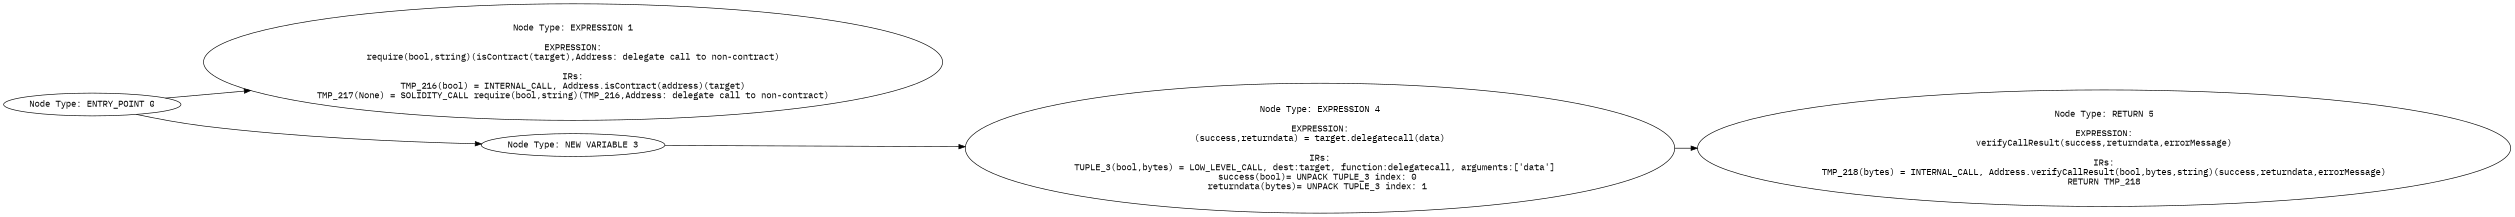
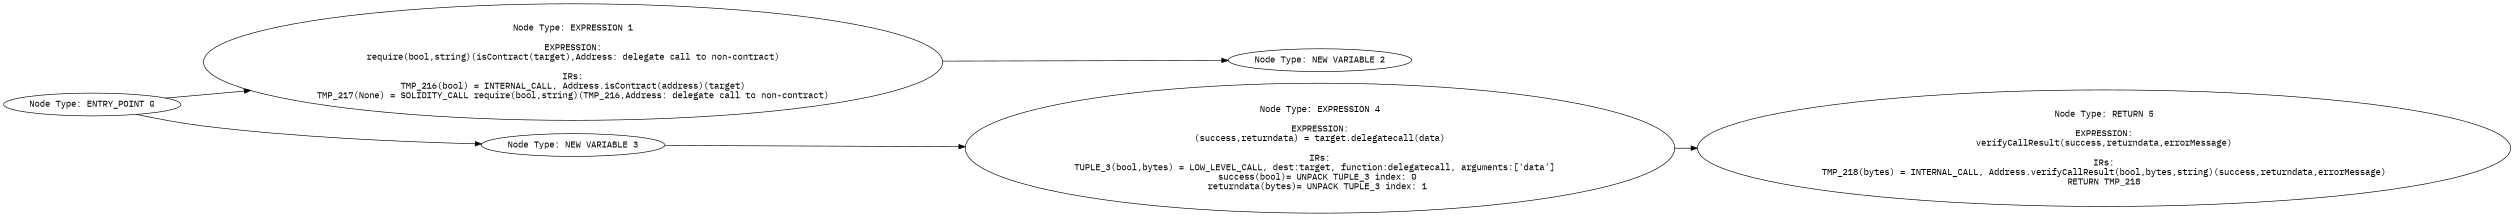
node "Node Type: NEW VARIABLE 2": added
